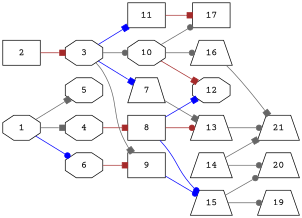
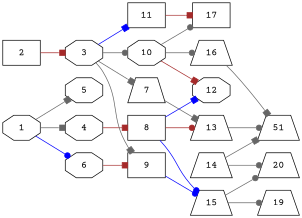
edge "3" -> "7": color blue -> gray40
node "21": label "21" -> "51"
